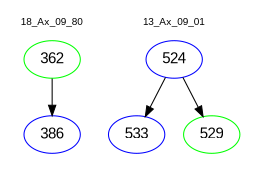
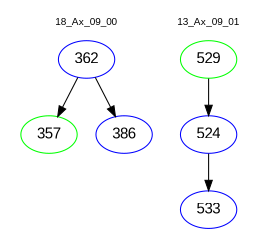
cluster "18_Ax_09_80": label "18_Ax_09_80" -> "18_Ax_09_00"
node "362": color green -> blue
edge "524" -> "529": reversed
node "357": added
